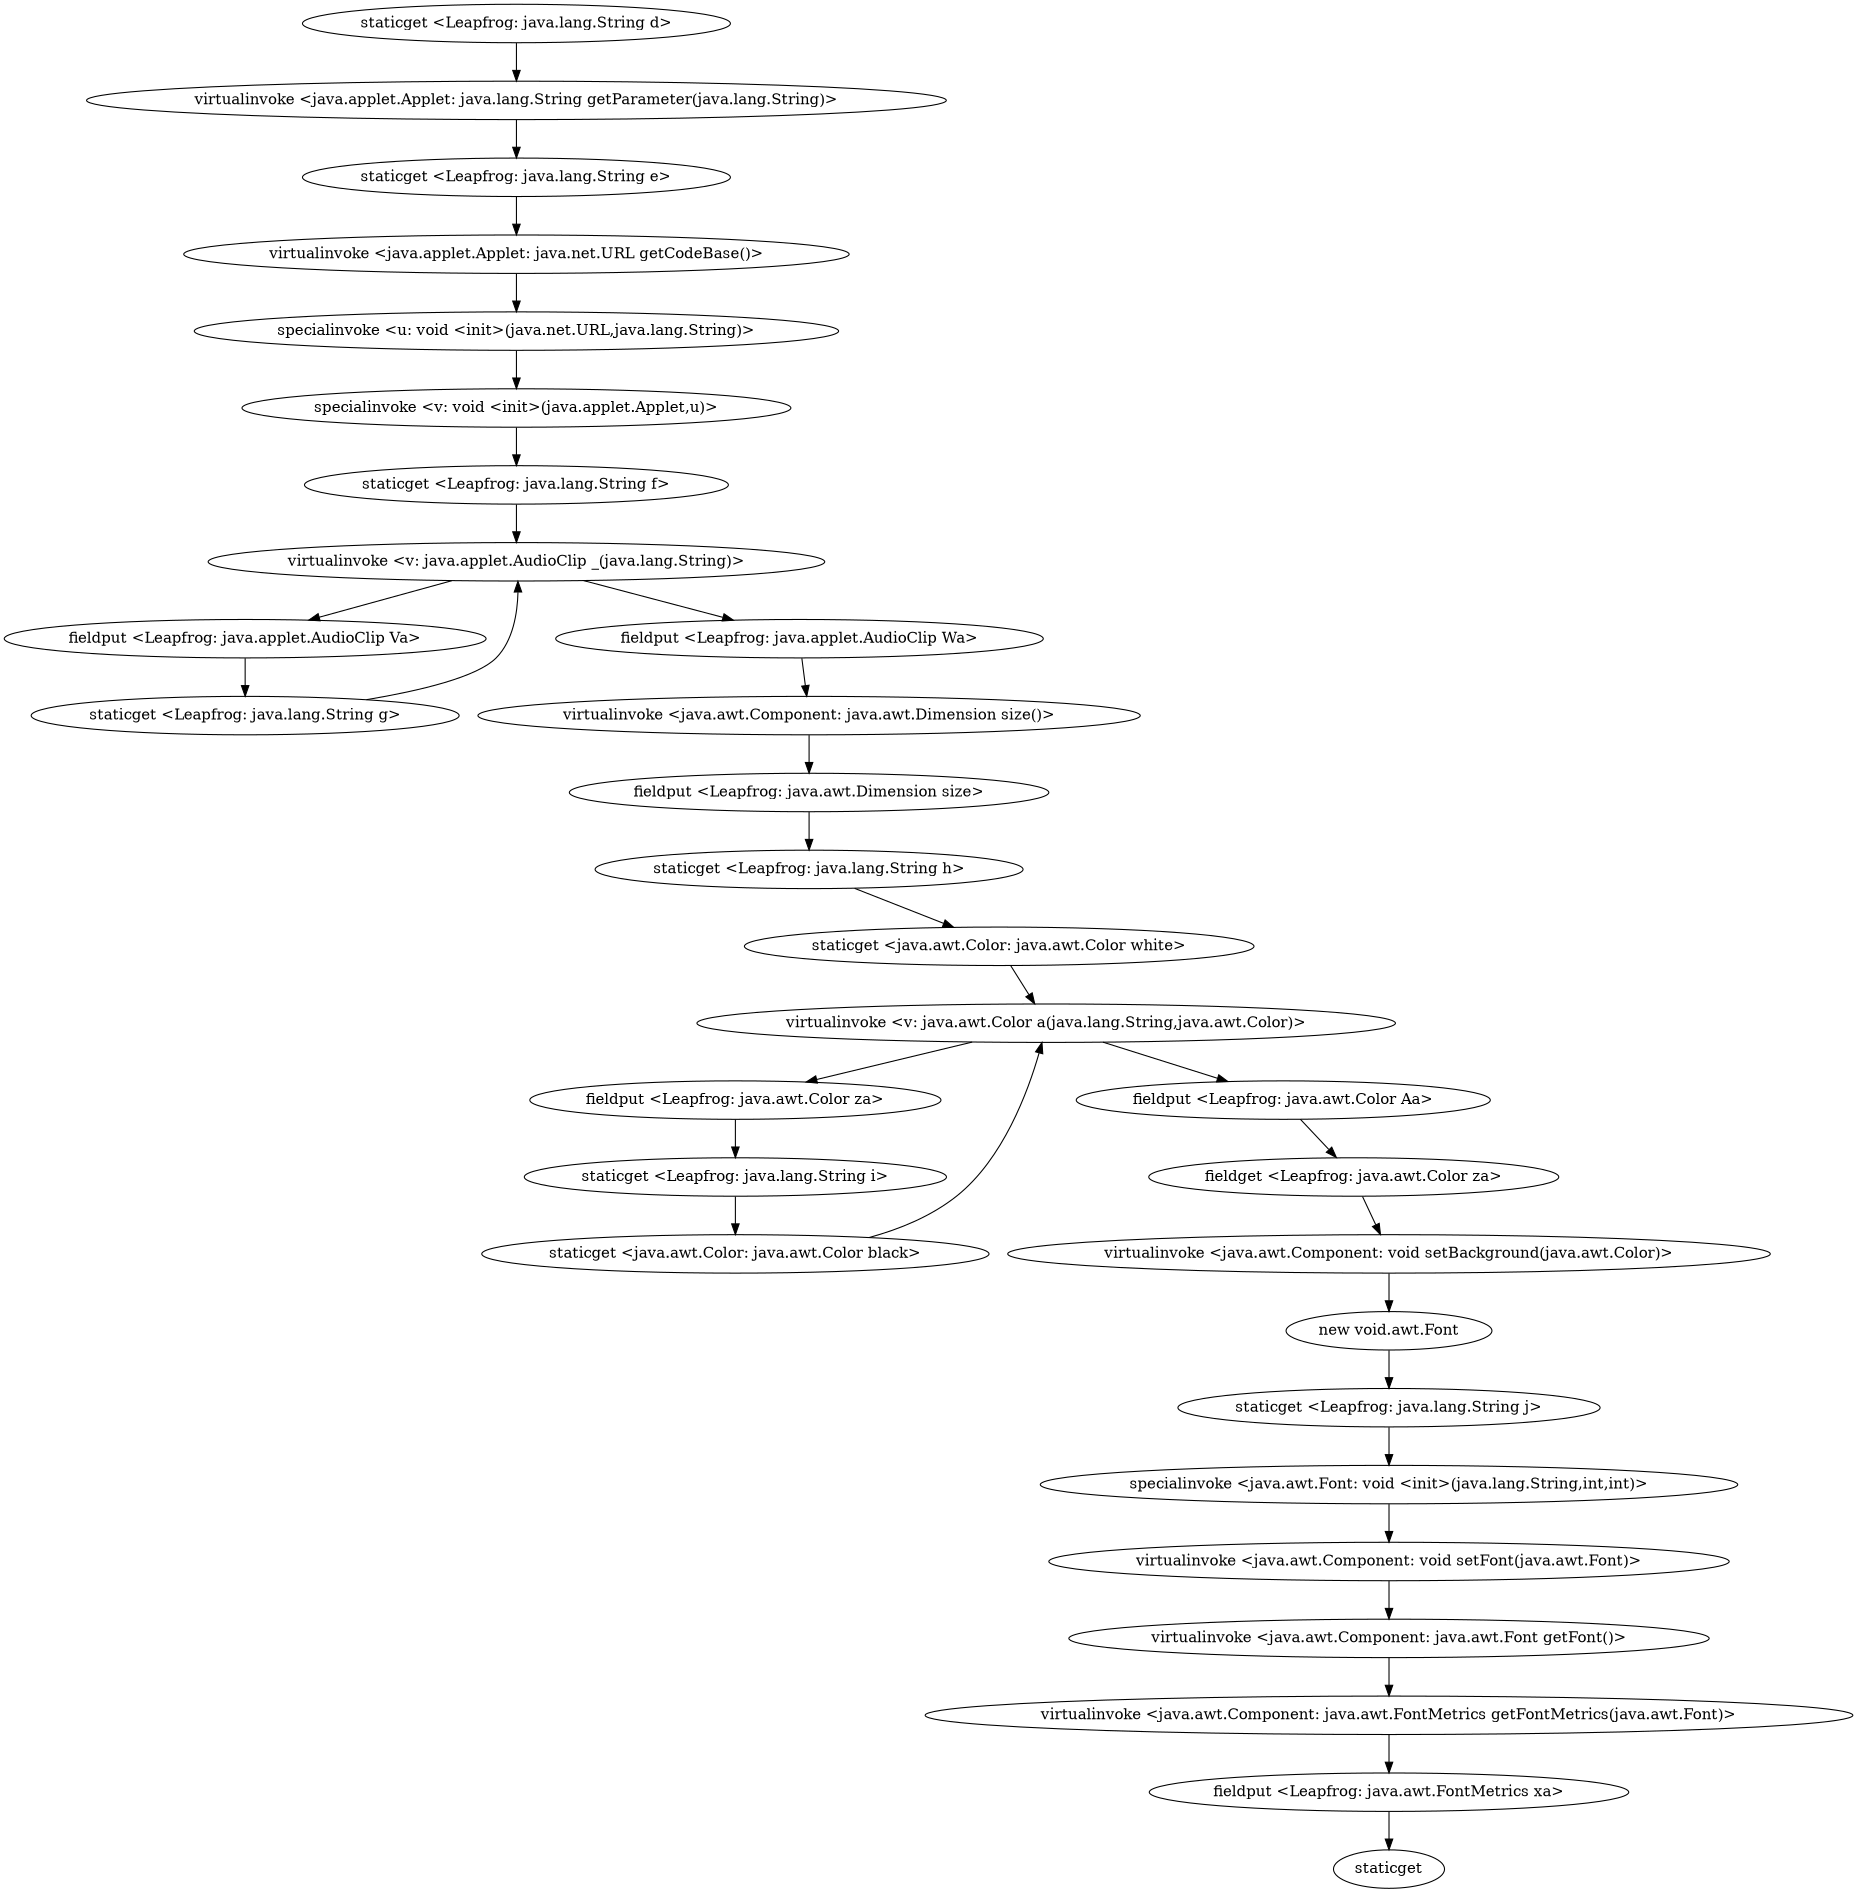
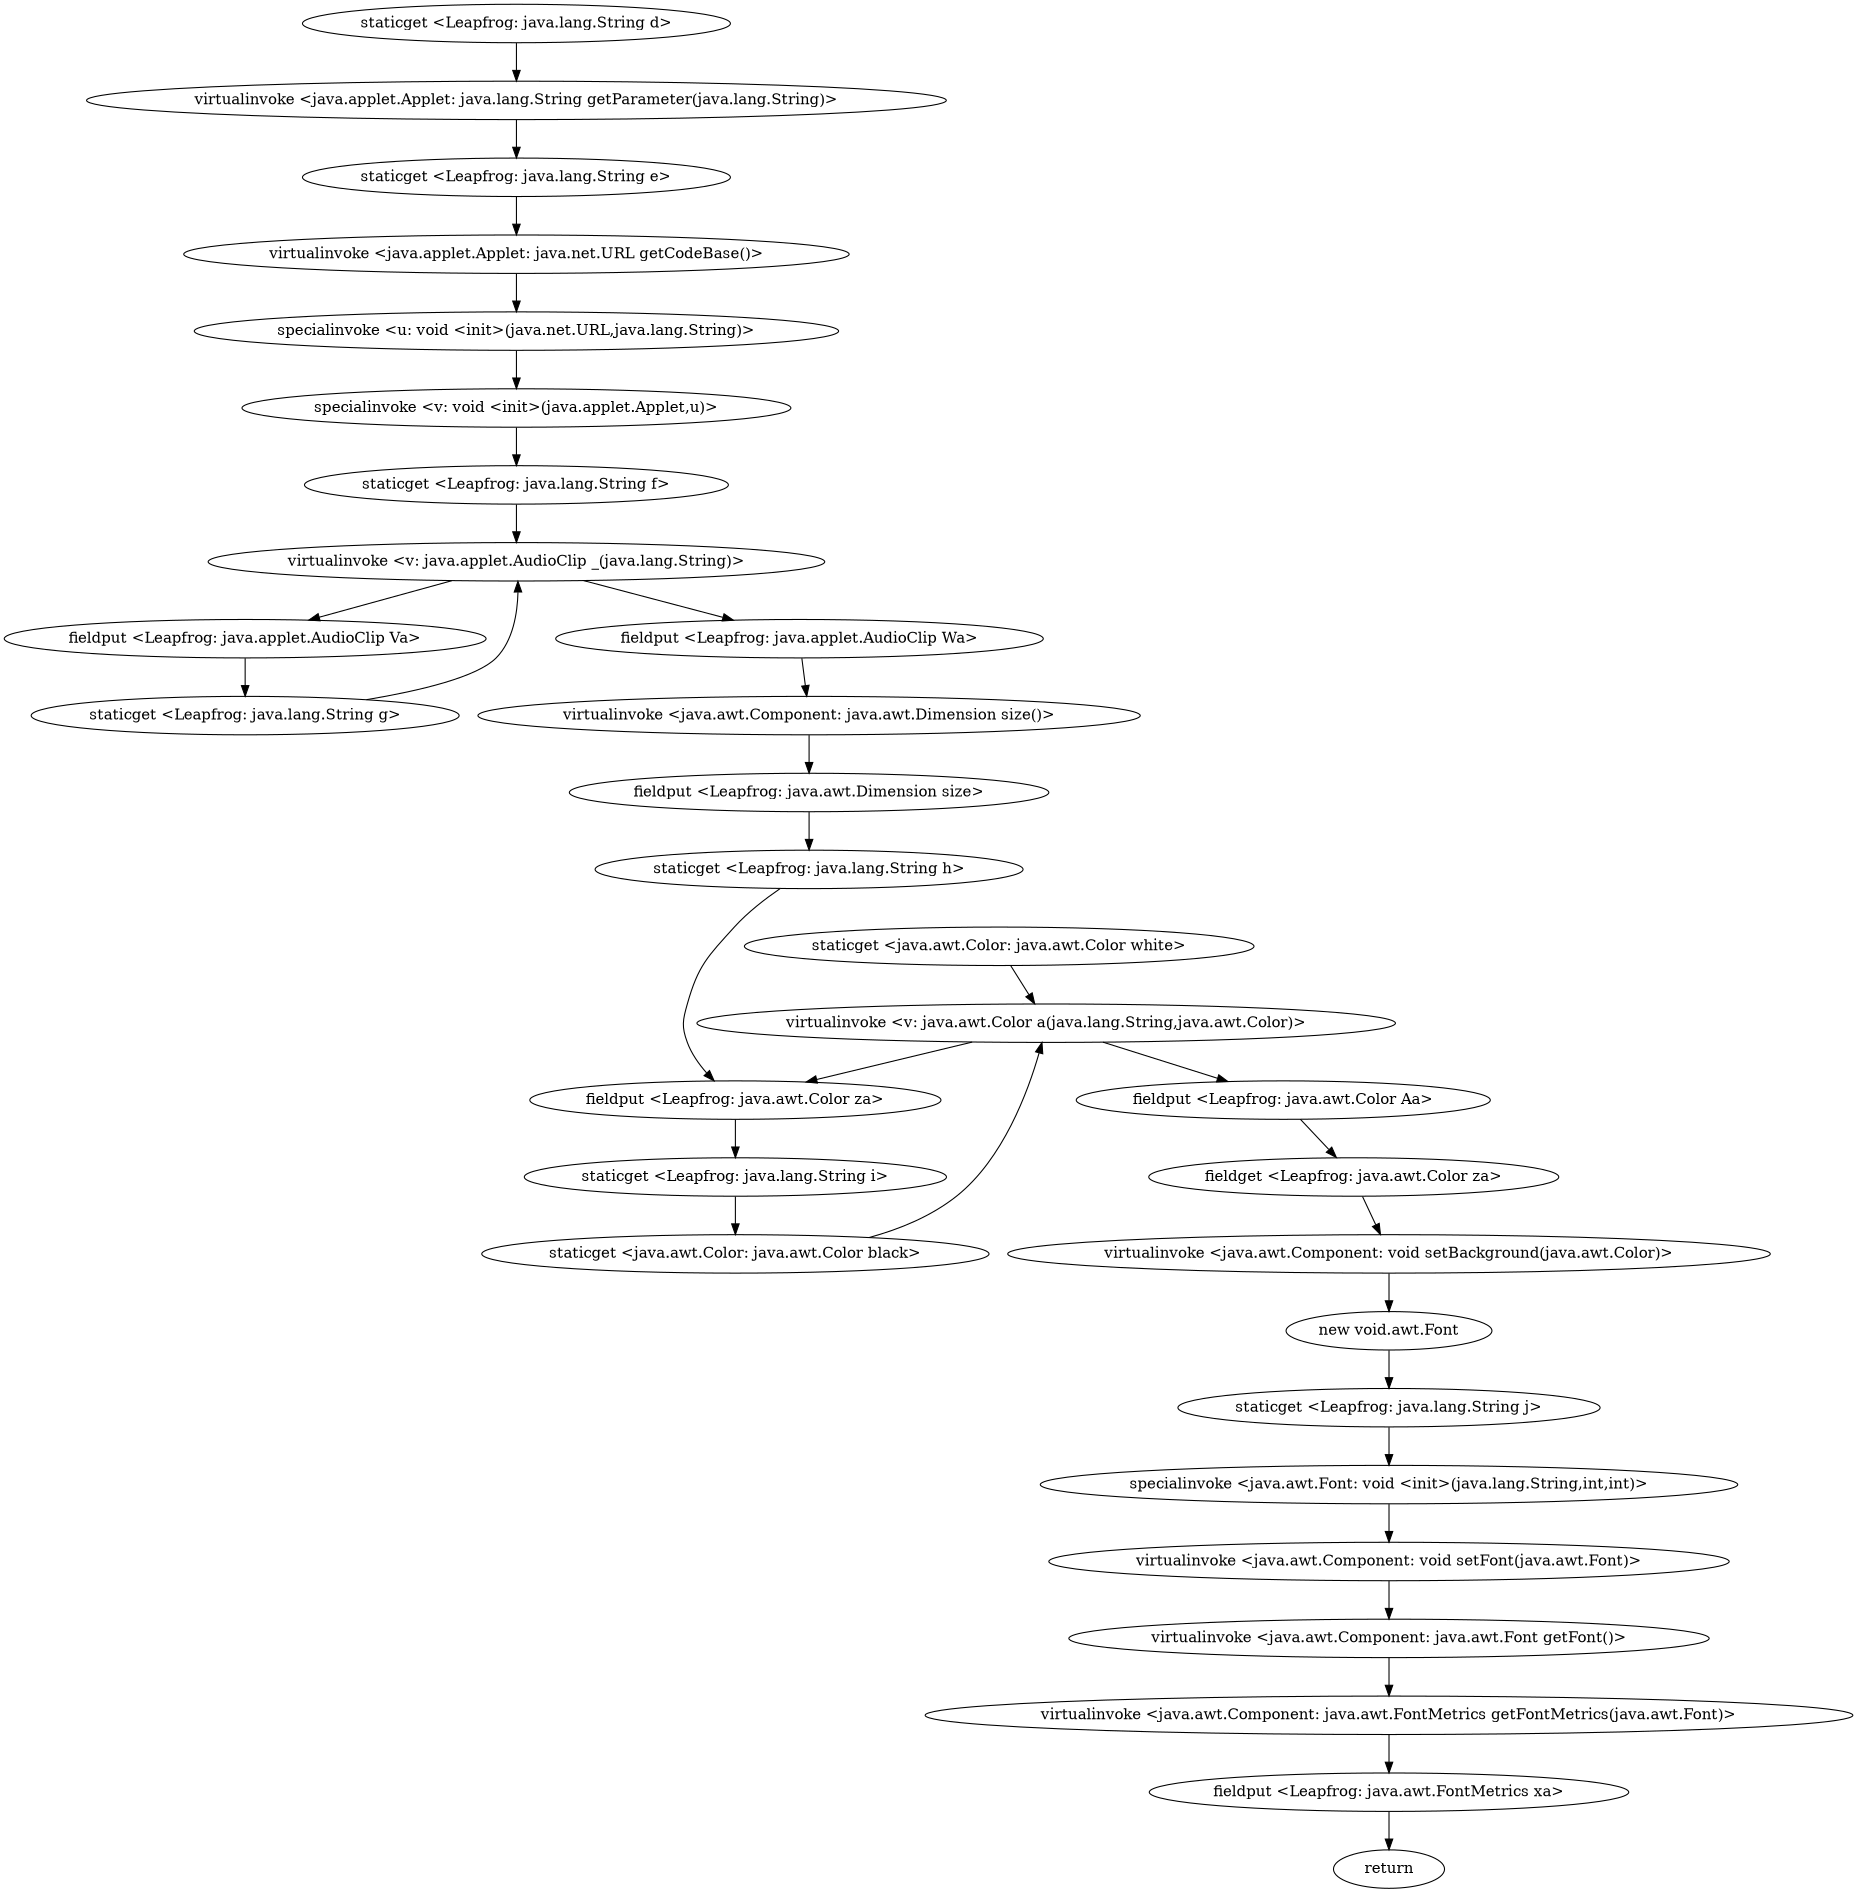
edge "staticget <Leapfrog: java.lang.String h>" -> "staticget <java.awt.Color: java.awt.Color white>": now "staticget <Leapfrog: java.lang.String h>" -> "fieldput <Leapfrog: java.awt.Color za>"
node "staticget": label "staticget" -> "return"
